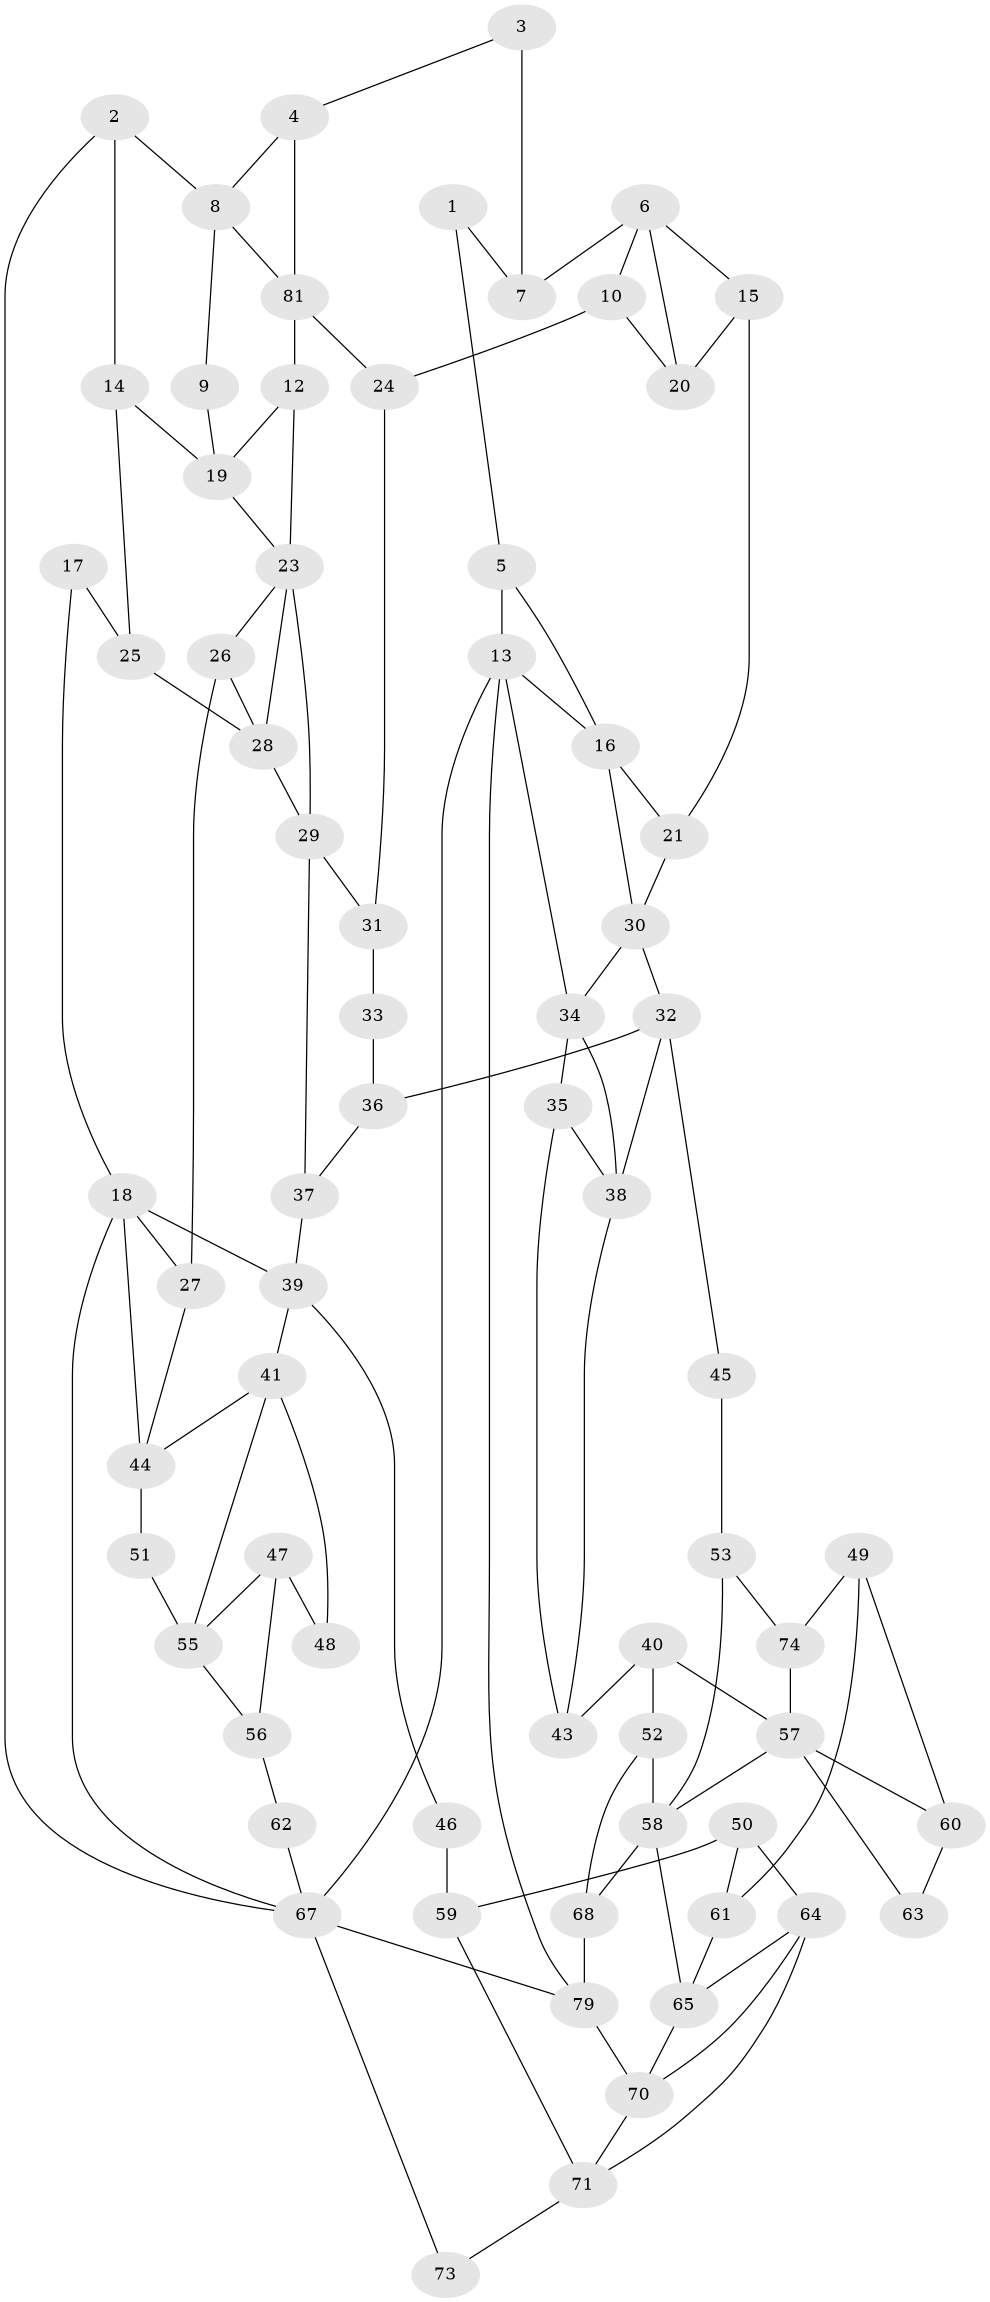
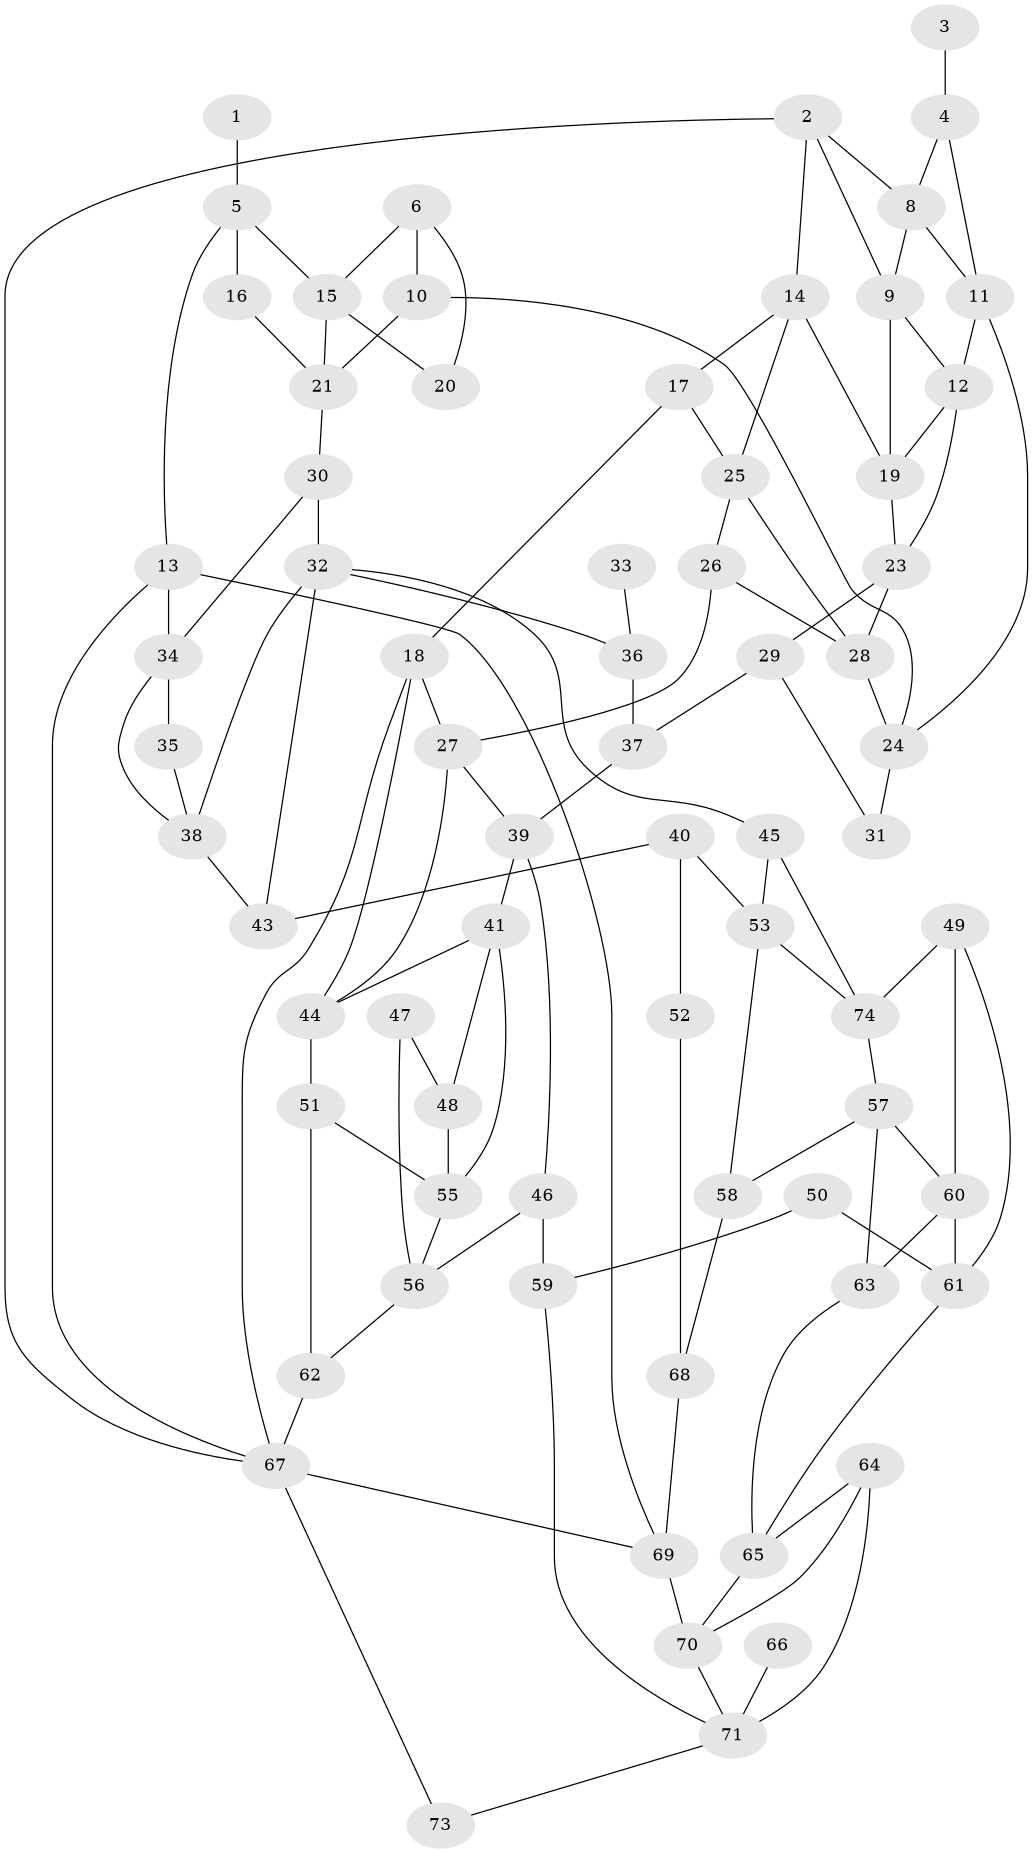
edge "2" -- "9": added
edge "5" -- "15": added
node "81": label "81" -> "11"
node "7": removed
edge "10" -- "20": now "10" -- "21"
edge "14" -- "17": added
edge "9" -- "12": added
edge "23" -- "26": now "25" -- "26"
edge "13" -- "16": removed
edge "28" -- "29": now "28" -- "24"
edge "16" -- "30": removed
edge "45" -- "74": added
edge "31" -- "33": removed
edge "18" -- "39": now "27" -- "39"
edge "51" -- "62": added
edge "46" -- "56": added
edge "60" -- "61": added
edge "35" -- "43": now "32" -- "43"
edge "47" -- "55": now "48" -- "55"
node "66": added
edge "40" -- "57": now "40" -- "53"
edge "52" -- "58": removed
edge "50" -- "64": removed
edge "58" -- "65": now "63" -- "65"
node "79": label "79" -> "69"
